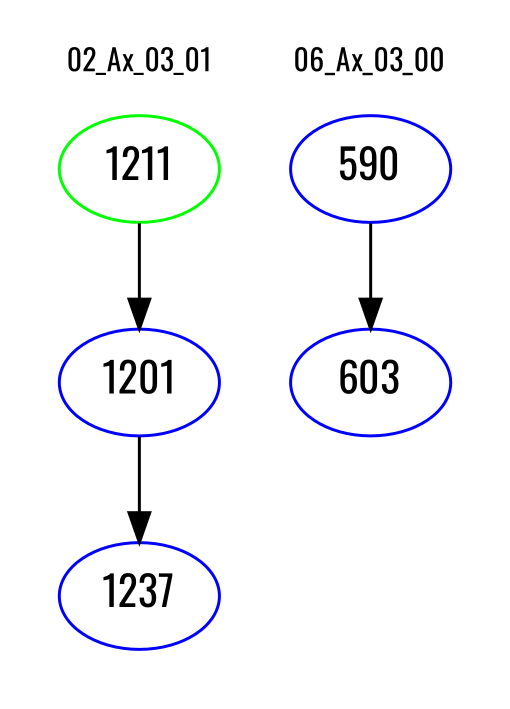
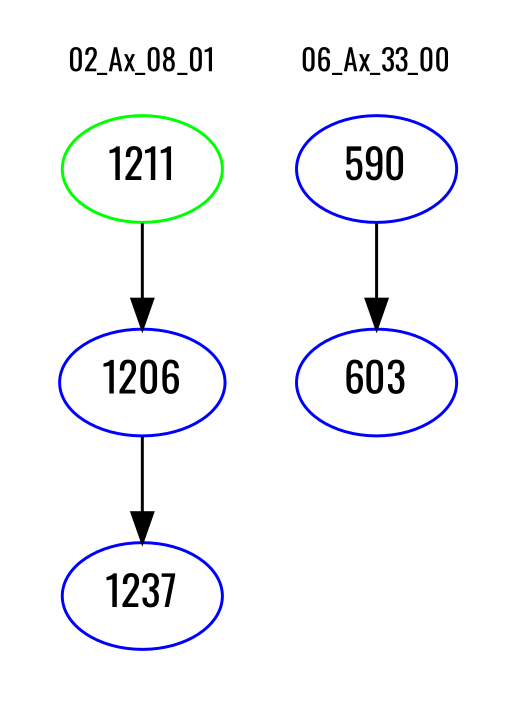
cluster "02_Ax_03_01": label "02_Ax_03_01" -> "02_Ax_08_01"
cluster "06_Ax_03_00": label "06_Ax_03_00" -> "06_Ax_33_00"
node "1201": label "1201" -> "1206"
